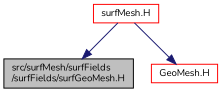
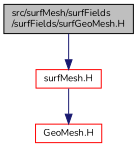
edge "surfMesh.H" -> "src/surfMesh/surfFields /surfFields/surfGeoMesh.H": reversed
